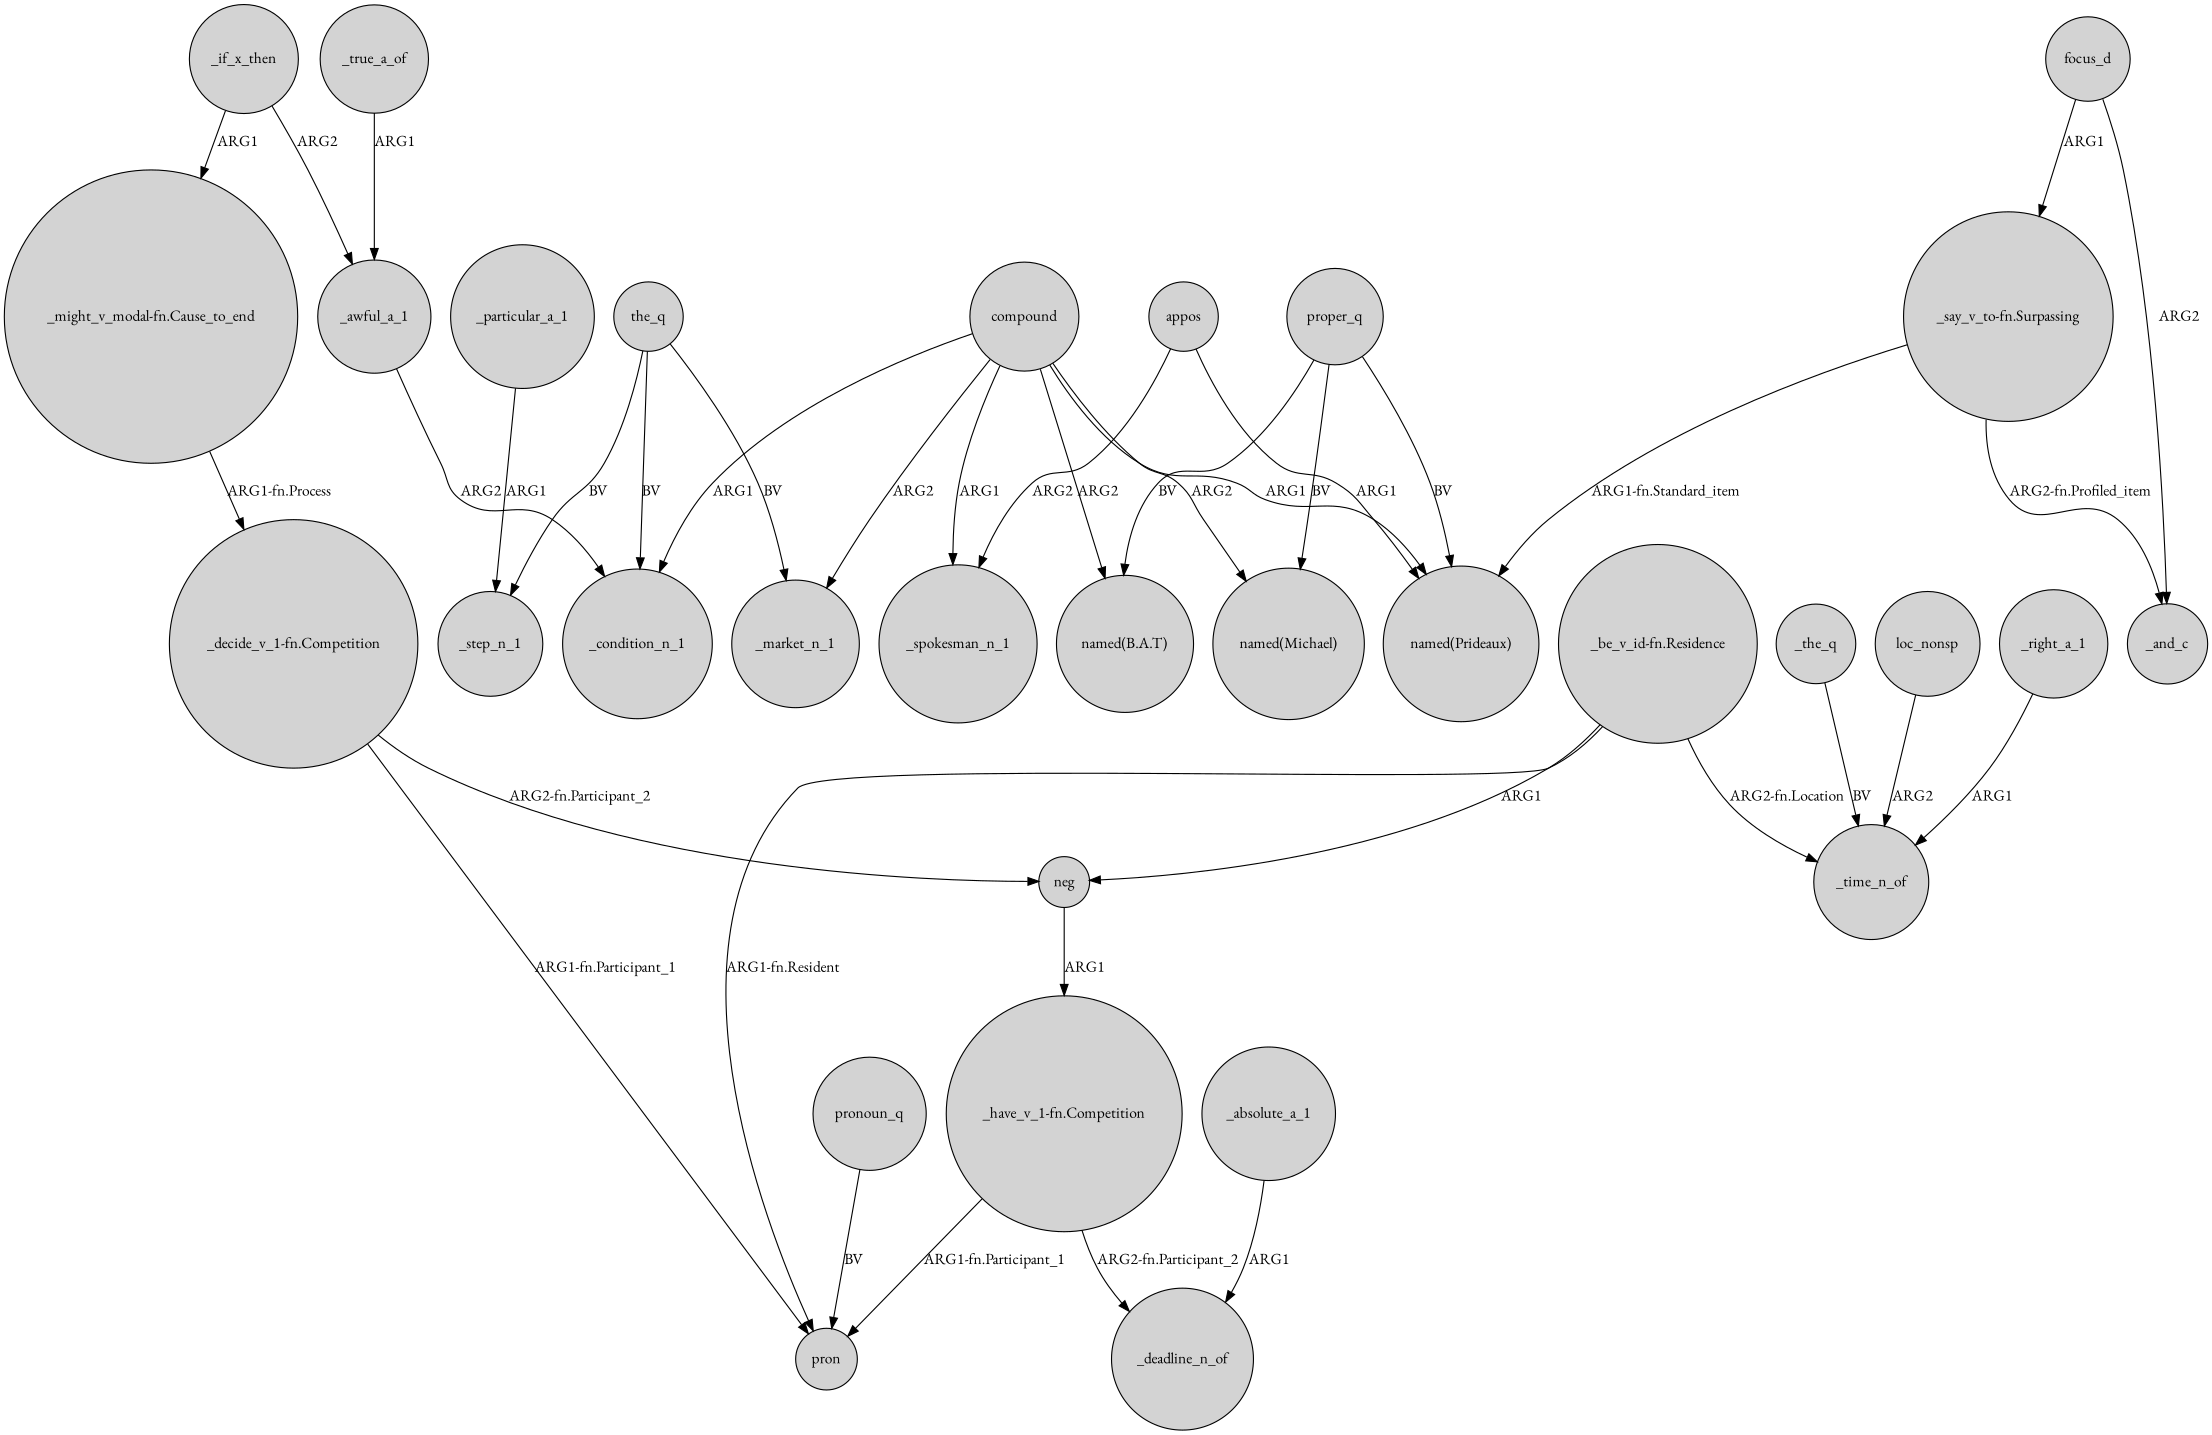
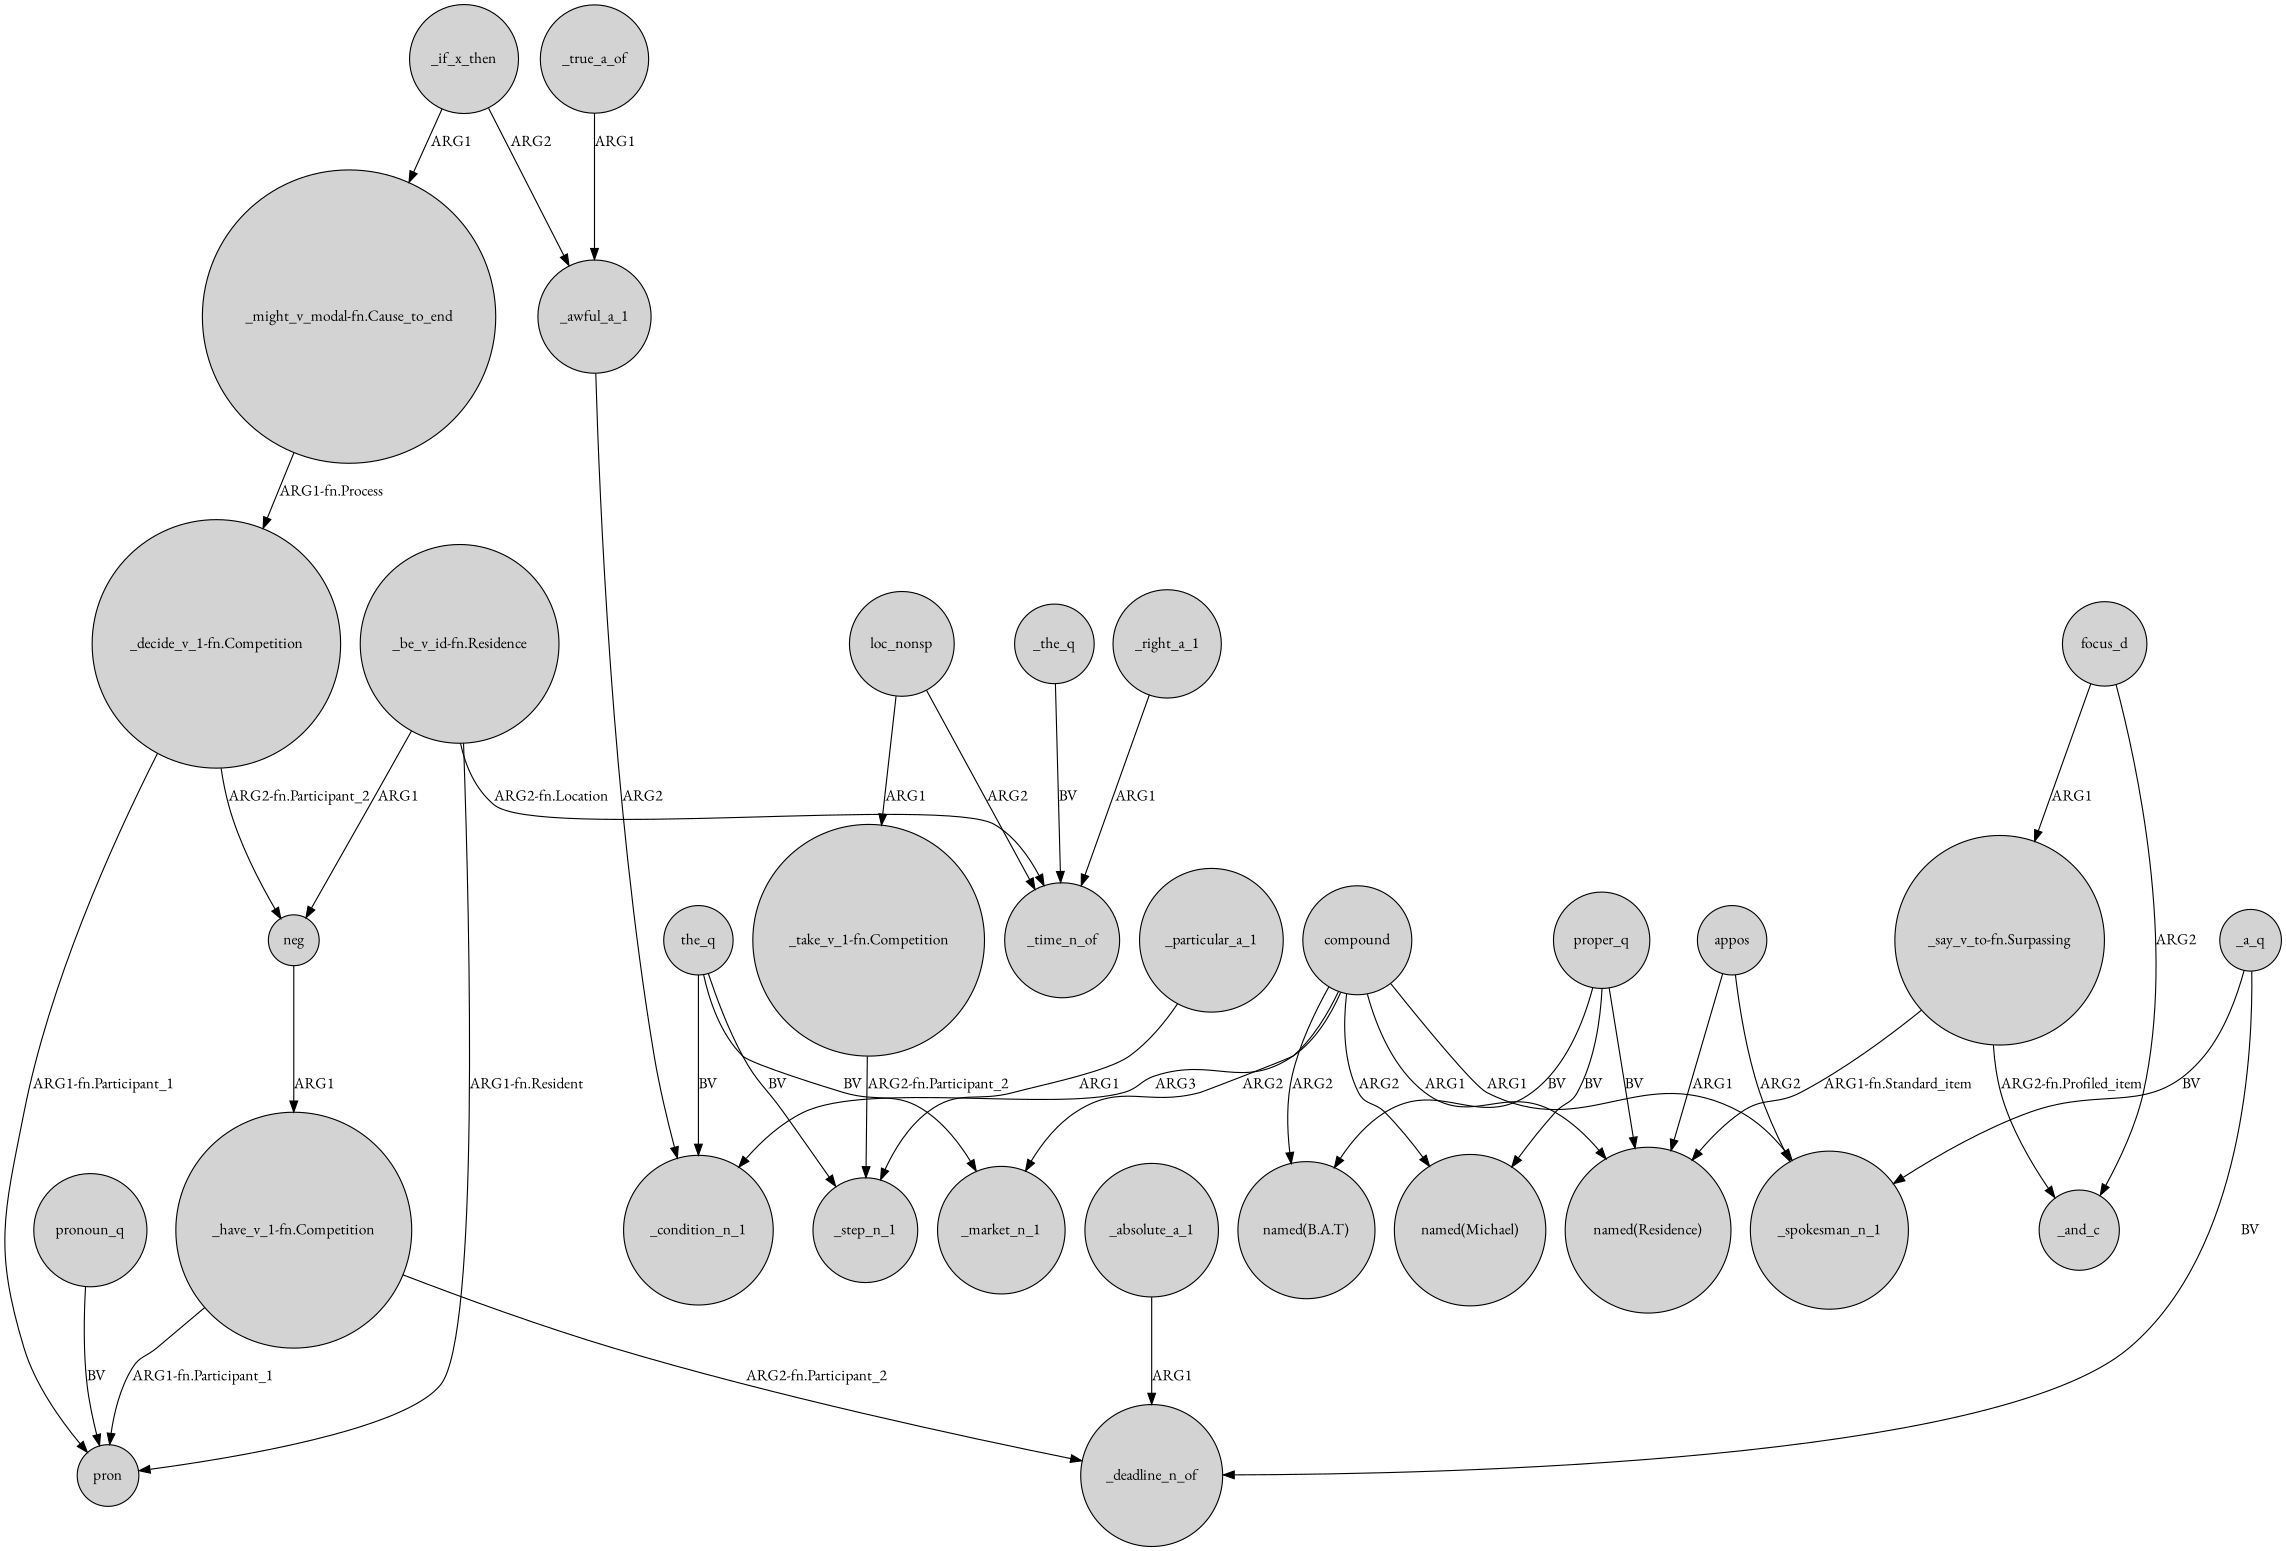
edge "compound" -> "_condition_n_1": label "ARG1" -> "ARG3"
node "named(Prideaux)": label "named(Prideaux)" -> "named(Residence)"
node "_take_v_1-fn.Competition": added
node "_a_q": added
